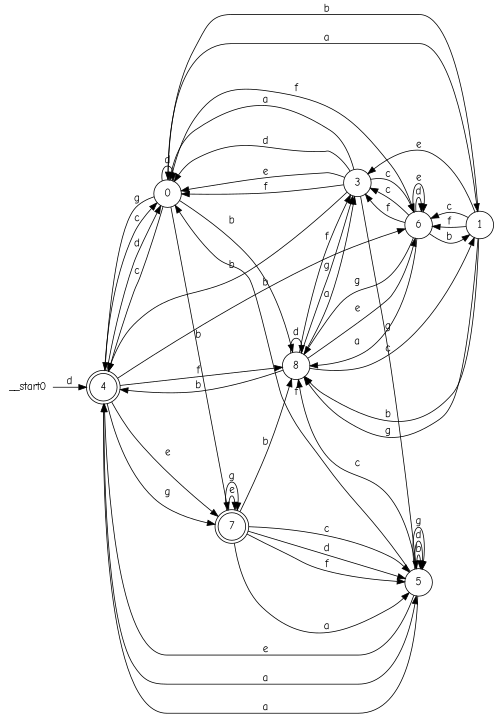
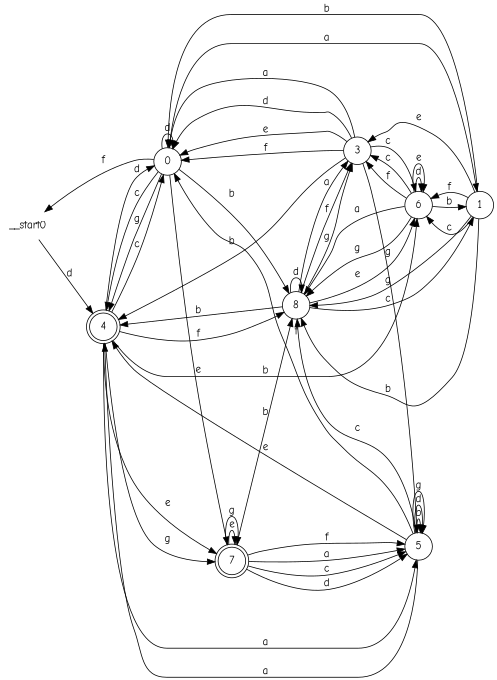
edge "0" -> "6": now "0" -> "__start0"
edge "0" -> "7": label "b" -> "e"
